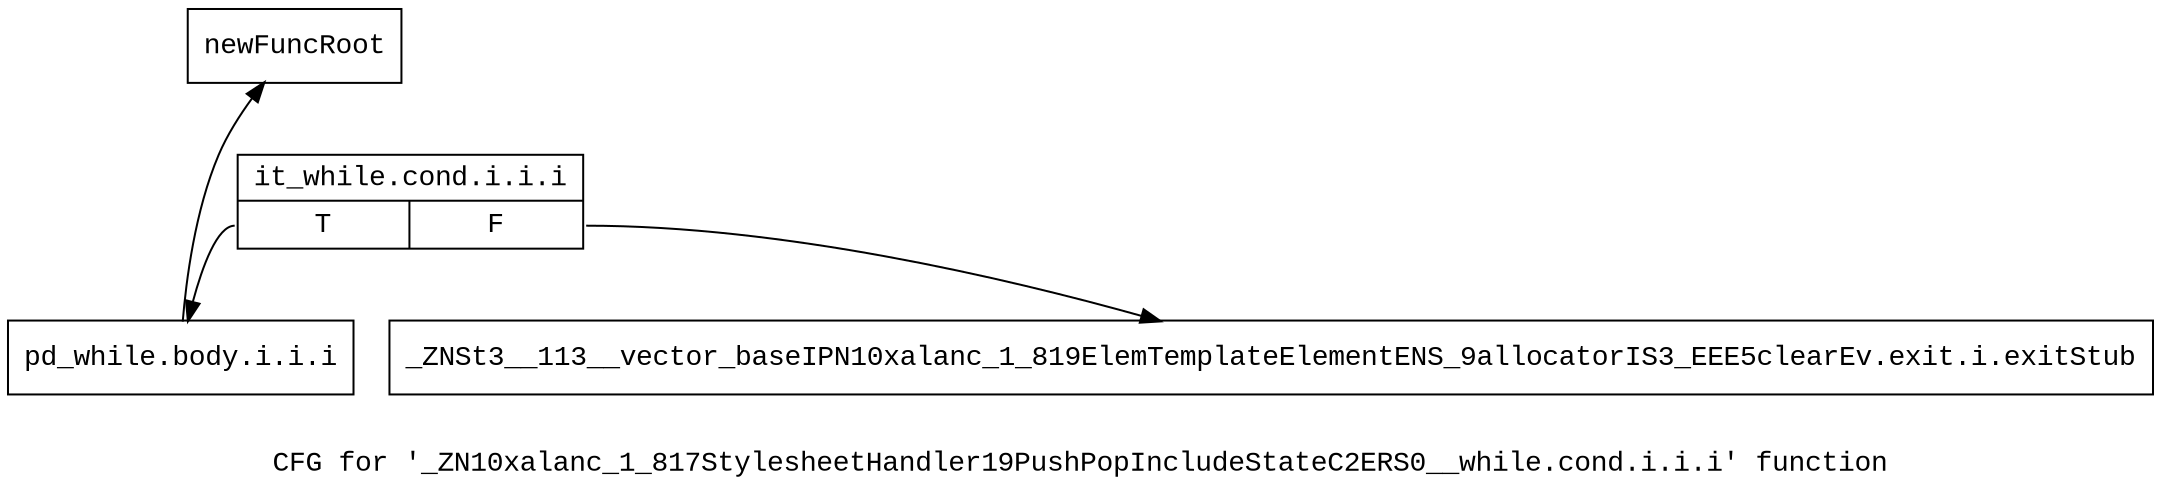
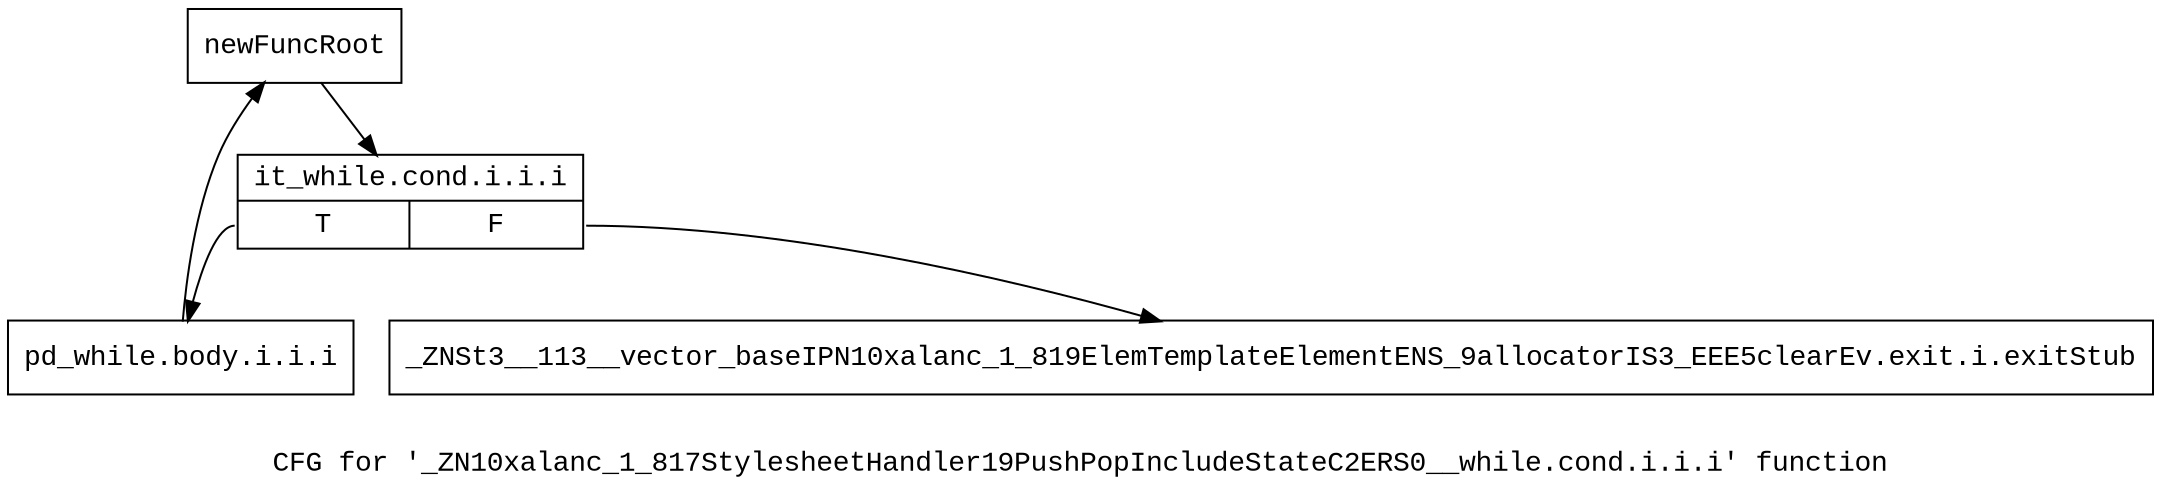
edge "newFuncRoot" -> "it_while.cond.i.i.i": added
